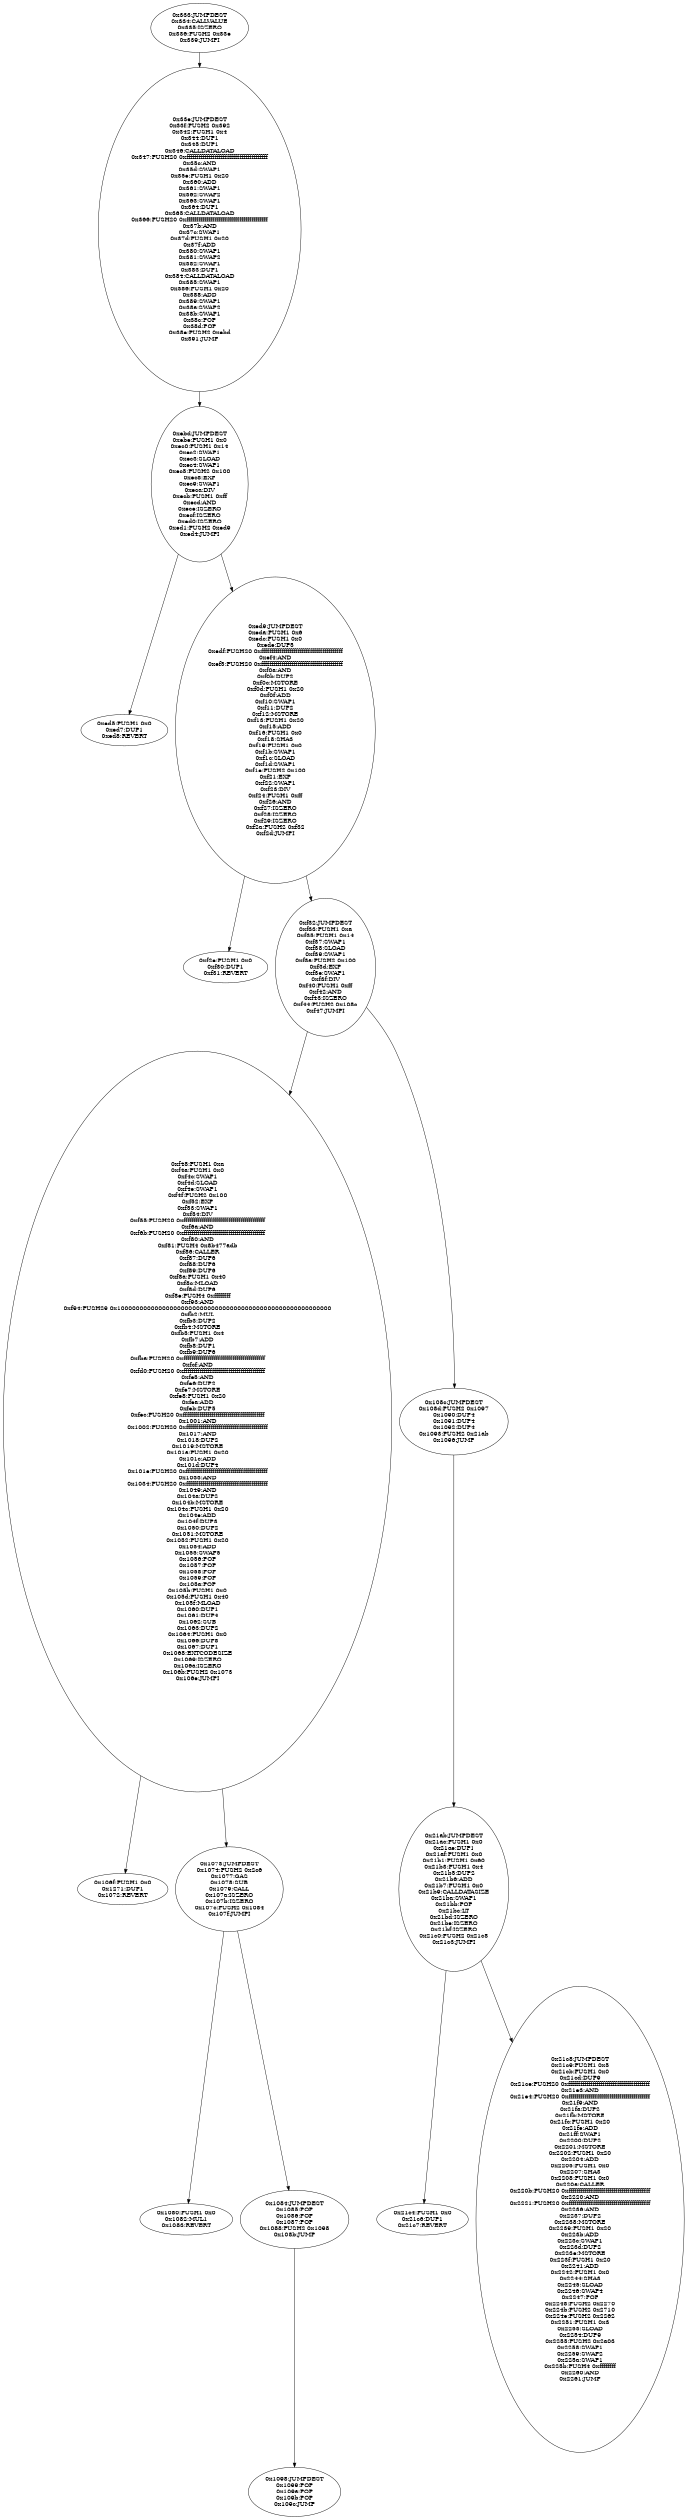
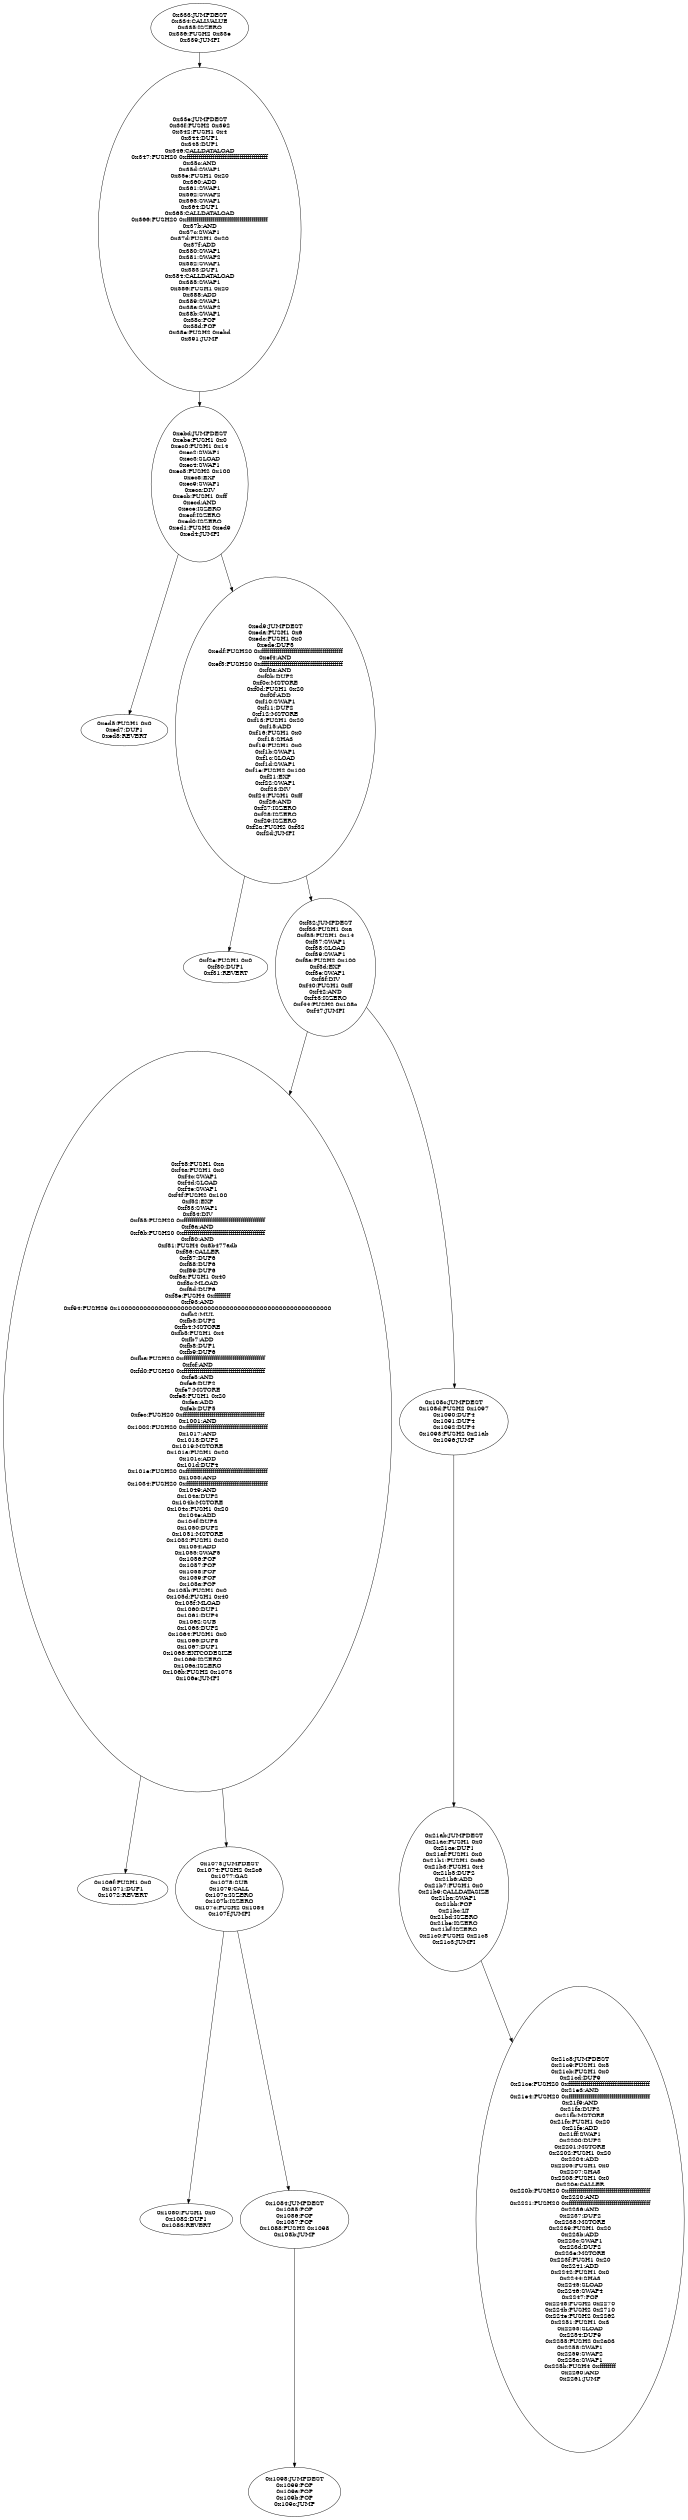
node "0x106f:PUSH1 0x0 0x1271:DUP1 0x1072:REVERT": label "0x106f:PUSH1 0x0 0x1271:DUP1 0x1072:REVERT" -> "0x106f:PUSH1 0x0 0x1071:DUP1 0x1072:REVERT"
node "0x1080:PUSH1 0x0 0x1082:MUL1 0x1083:REVERT": label "0x1080:PUSH1 0x0 0x1082:MUL1 0x1083:REVERT" -> "0x1080:PUSH1 0x0 0x1082:DUP1 0x1083:REVERT"
node "0x21c4:PUSH1 0x0 0x21c6:DUP1 0x21c7:REVERT": removed
